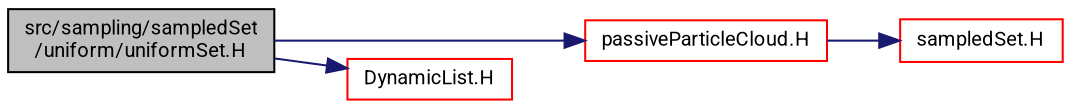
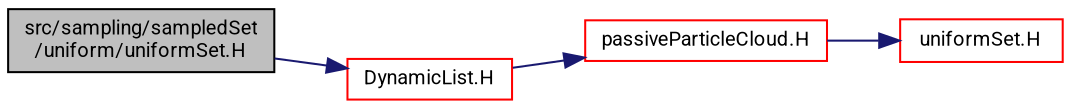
edge "src/sampling/sampledSet /uniform/uniformSet.H" -> "passiveParticleCloud.H": now "DynamicList.H" -> "passiveParticleCloud.H"
node "sampledSet.H": label "sampledSet.H" -> "uniformSet.H"
